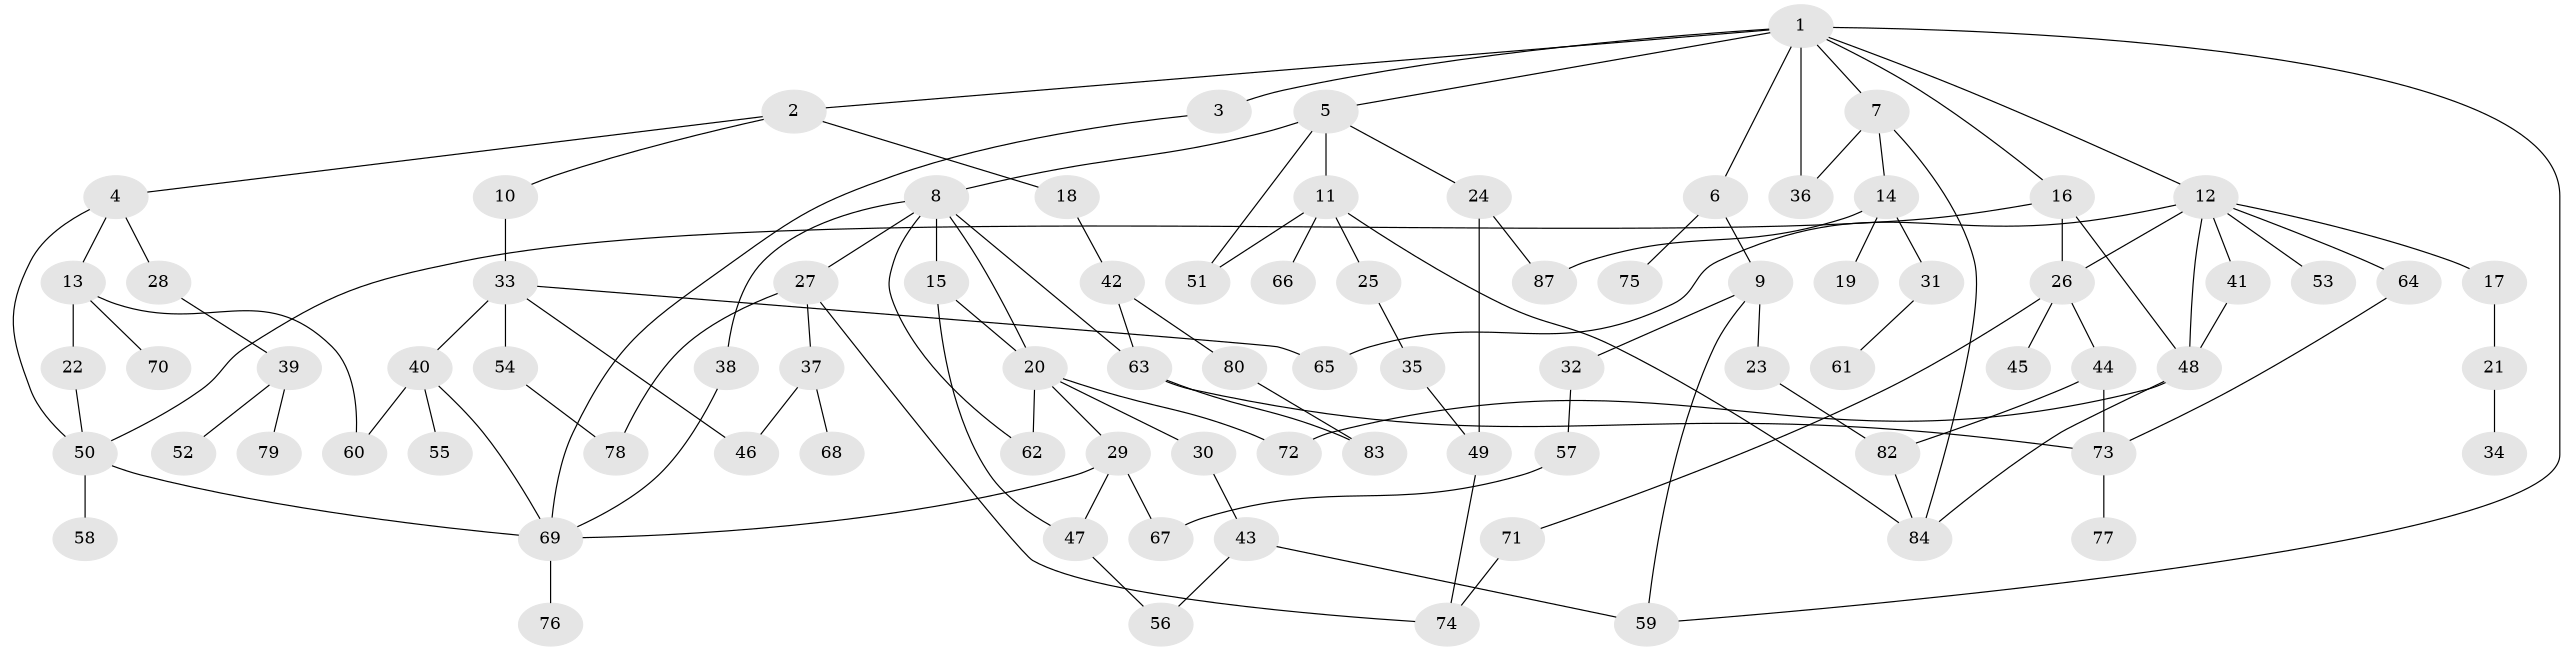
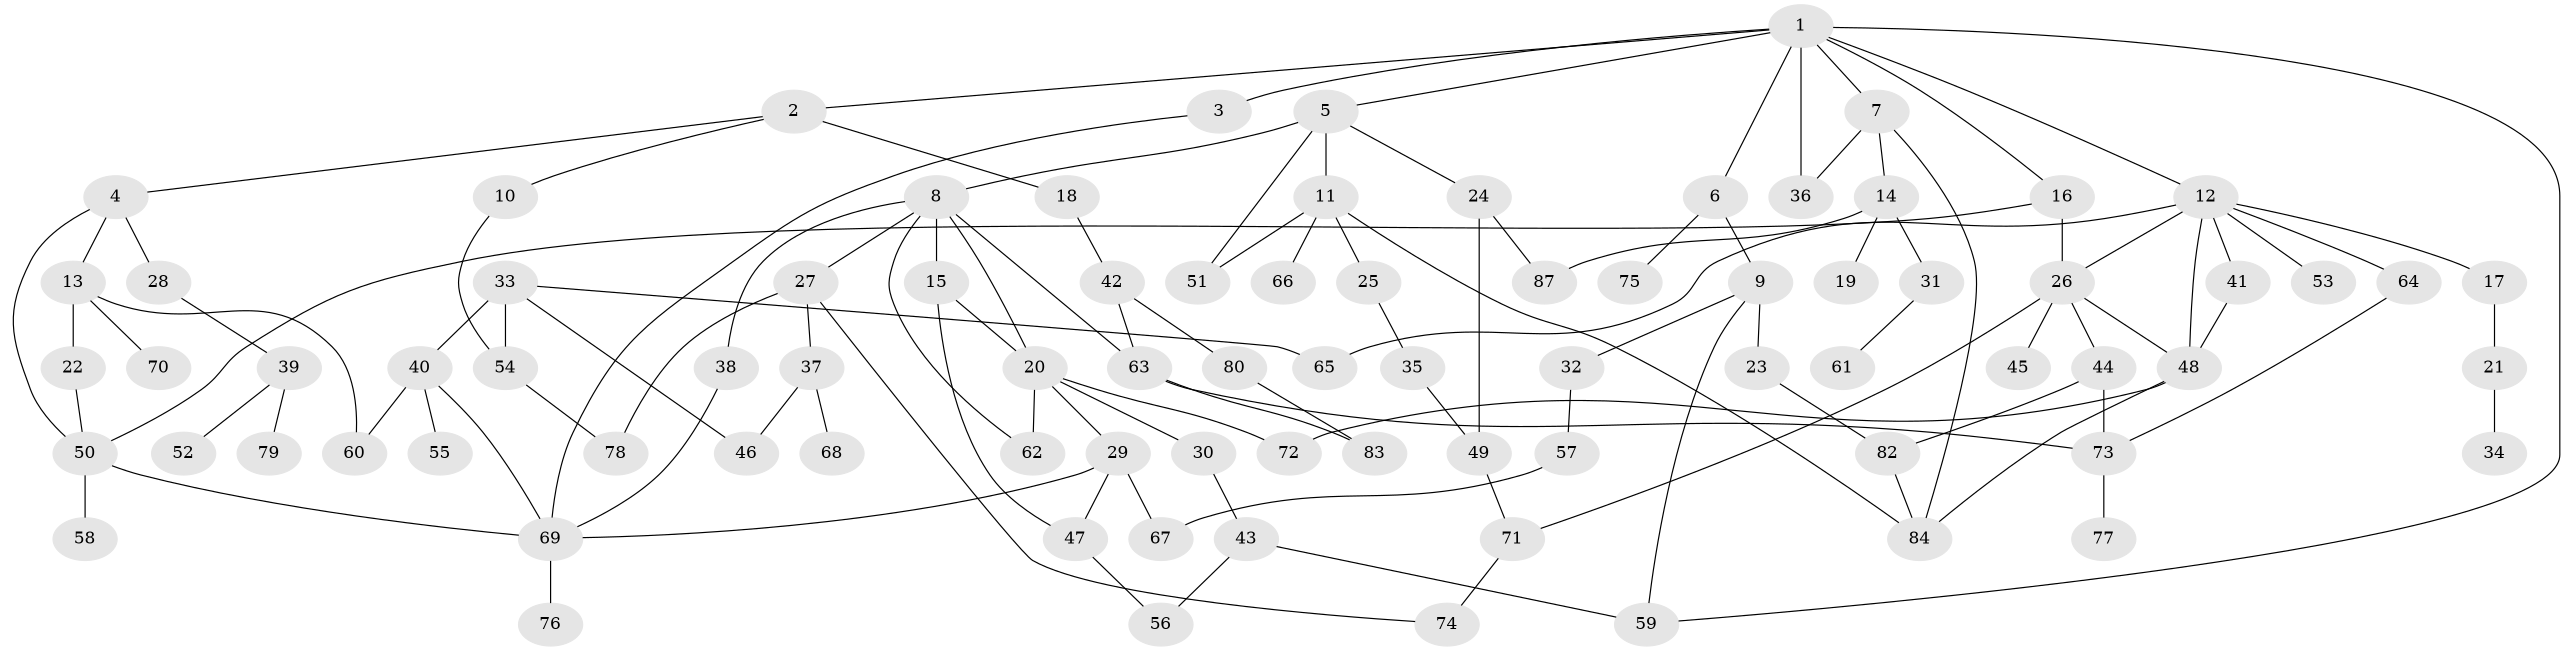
edge "10" -- "33": now "10" -- "54"
edge "16" -- "48": now "26" -- "48"
edge "49" -- "74": now "49" -- "71"
